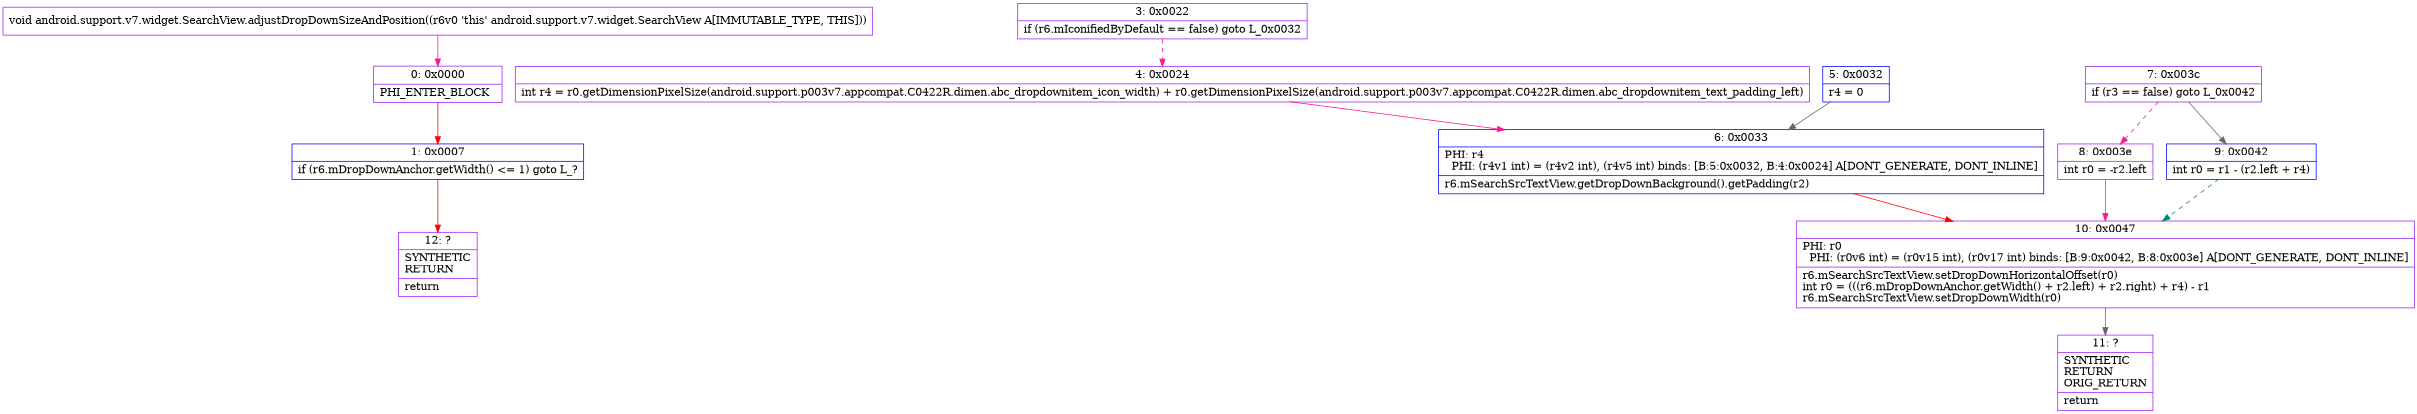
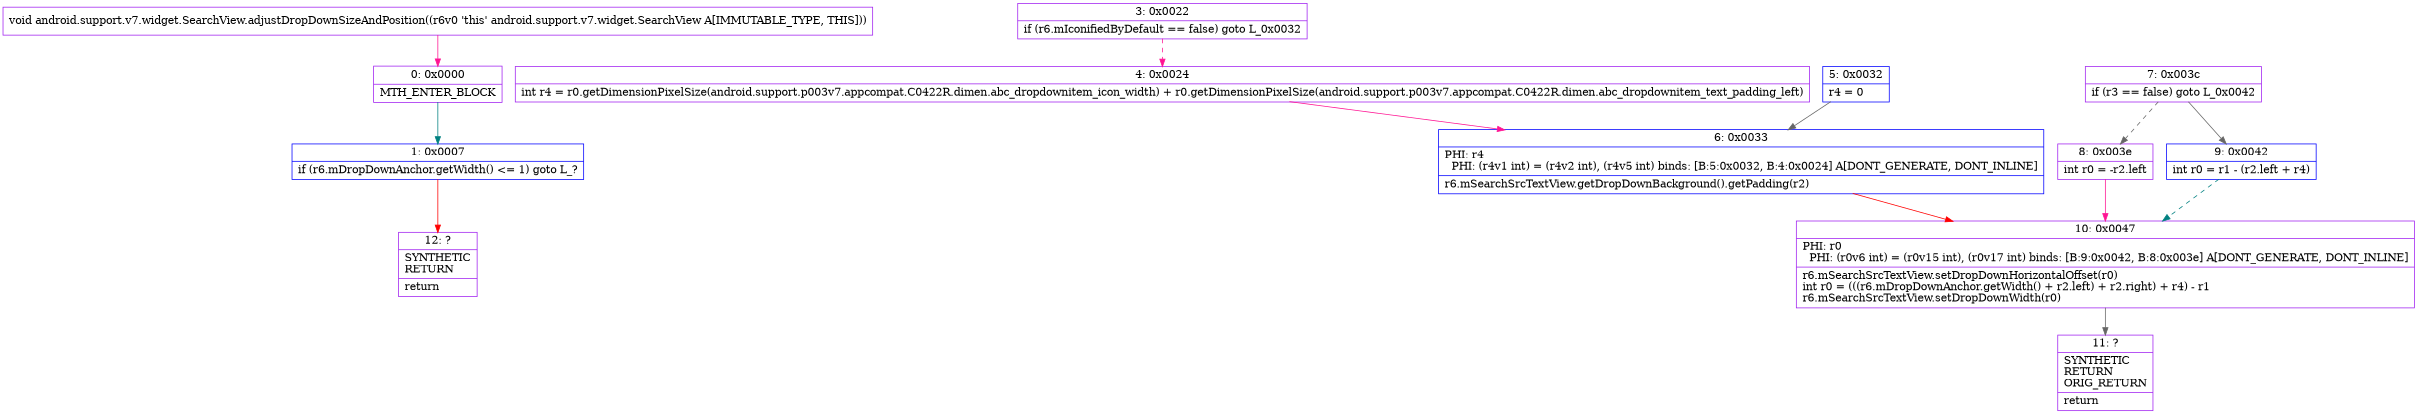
node "0: 0x0000": text "PHI_ENTER_BLOCK" -> "MTH_ENTER_BLOCK"
edge "0: 0x0000" -> "1: 0x0007": color red -> teal
edge "7: 0x003c" -> "8: 0x003e": color deeppink -> gray40
